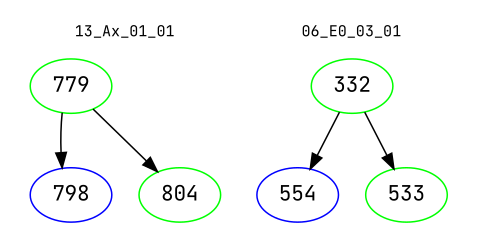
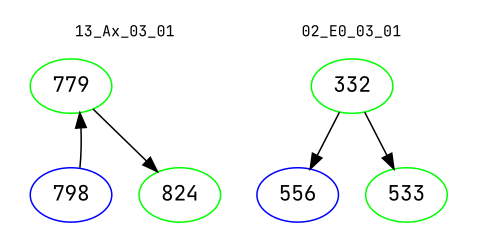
cluster "13_Ax_01_01": label "13_Ax_01_01" -> "13_Ax_03_01"
cluster "06_E0_03_01": label "06_E0_03_01" -> "02_E0_03_01"
edge "779" -> "798": reversed
node "804": label "804" -> "824"
node "554": label "554" -> "556"
